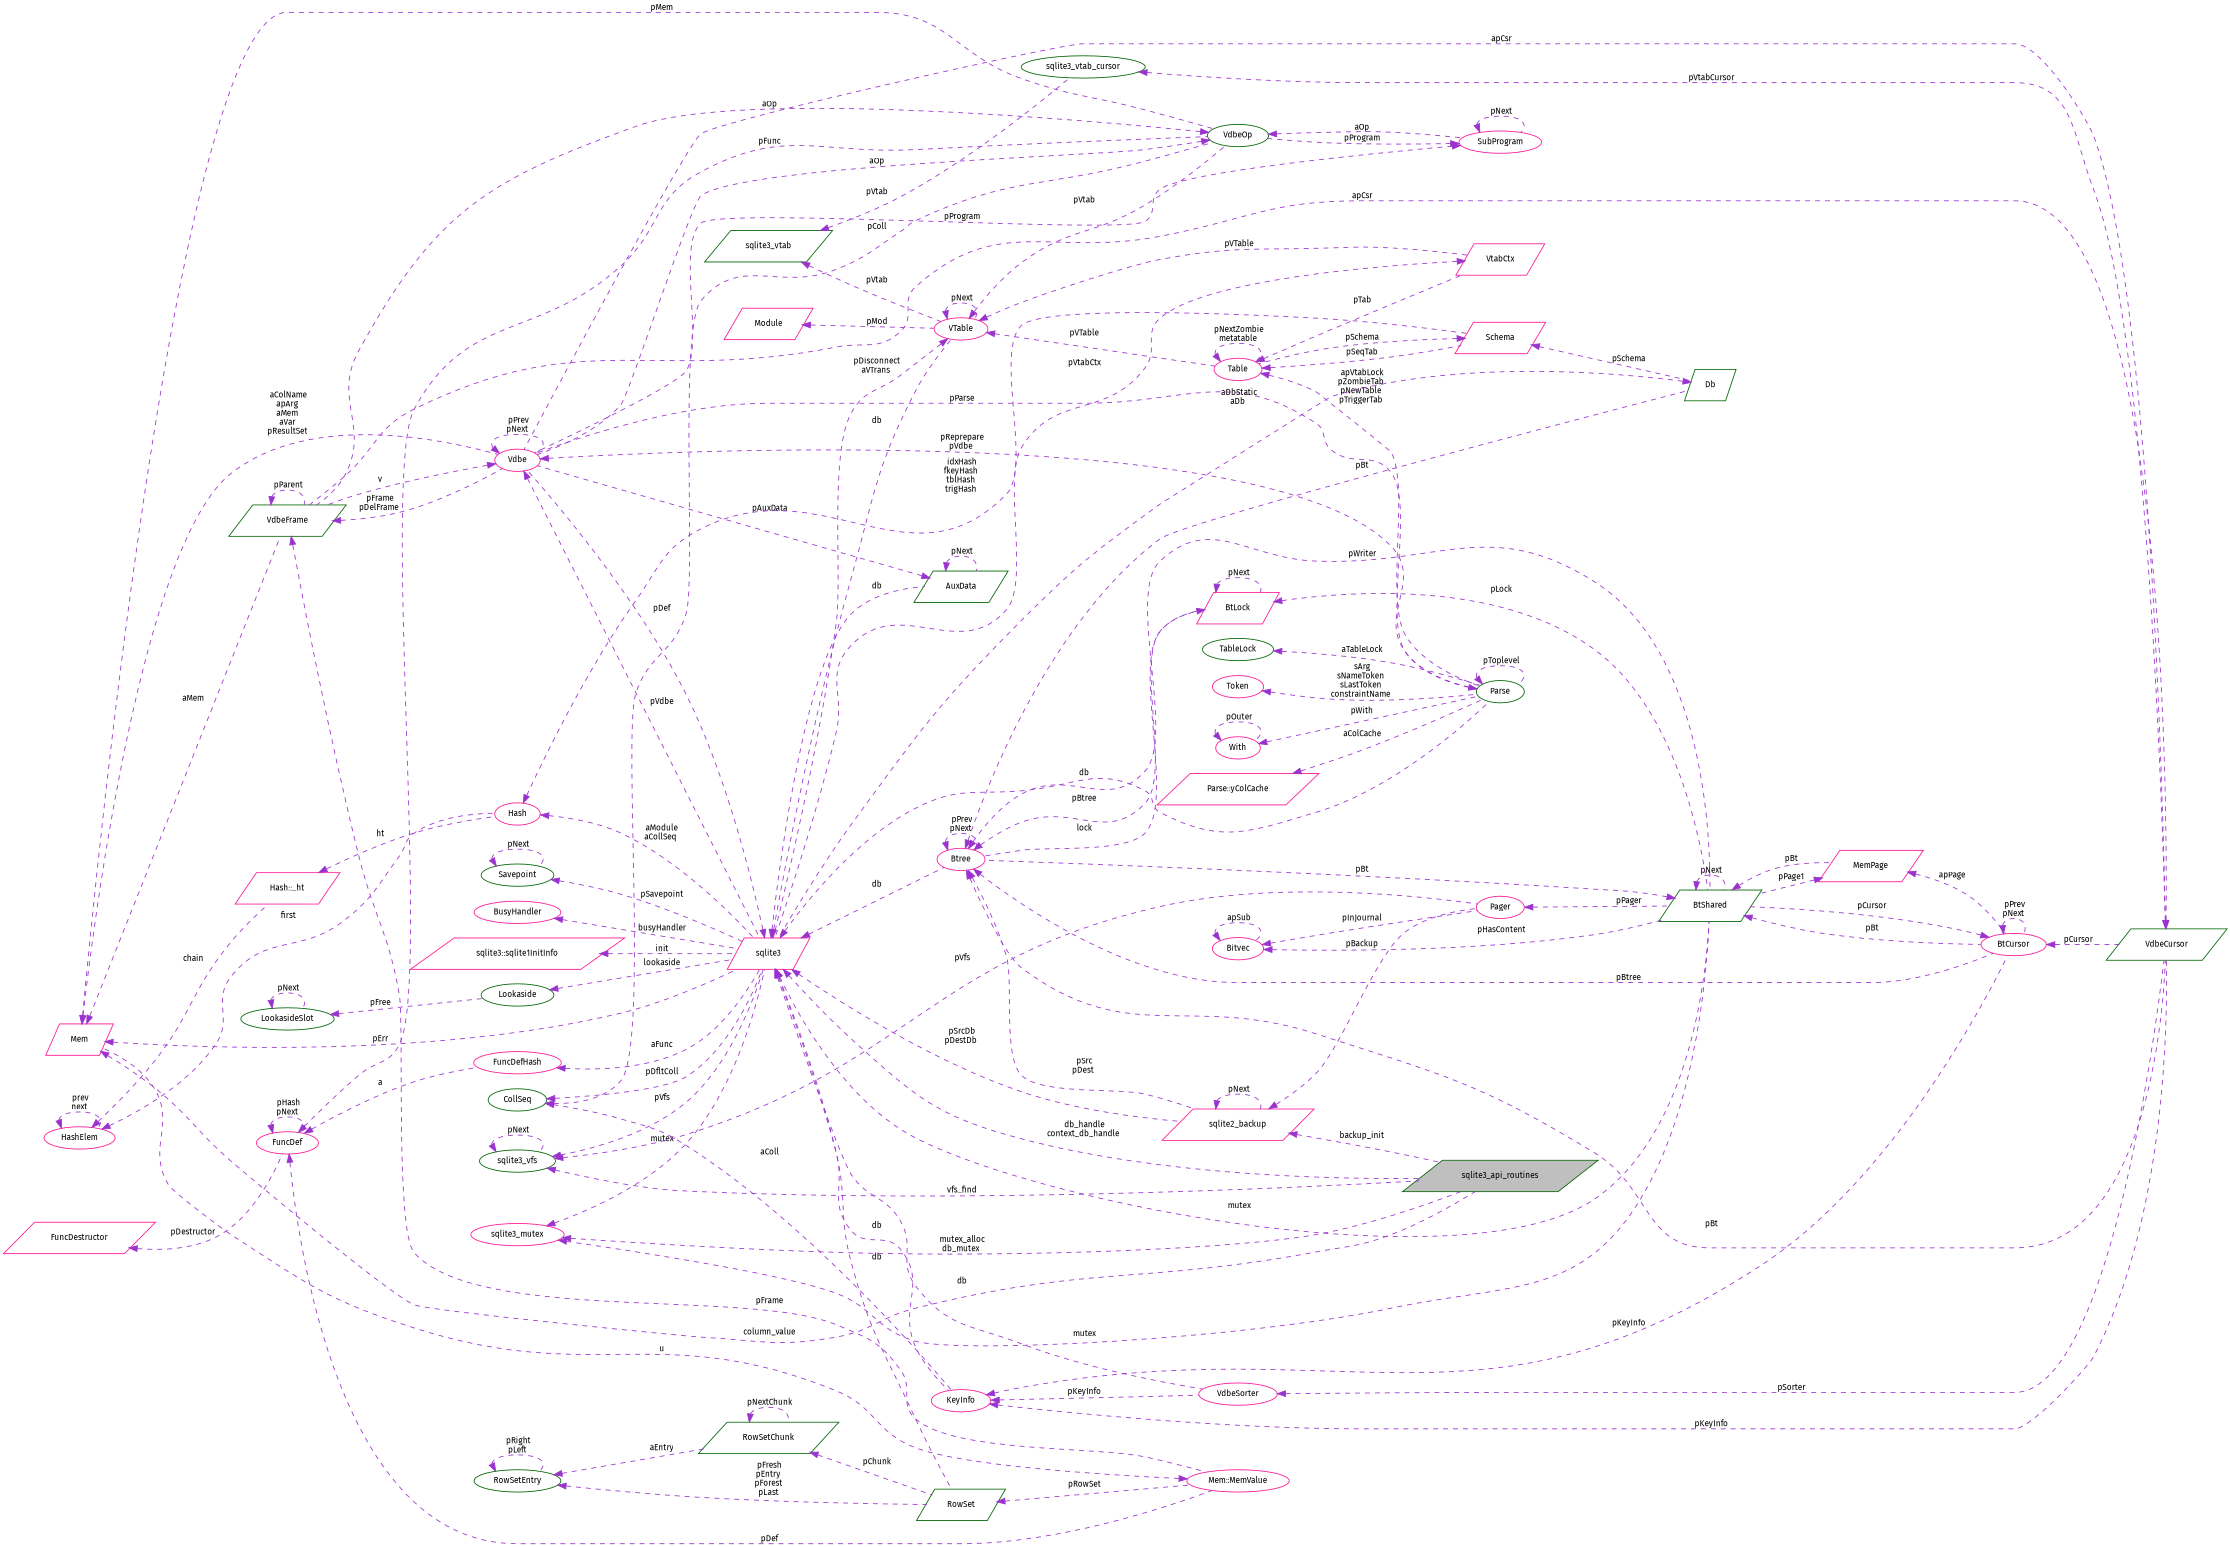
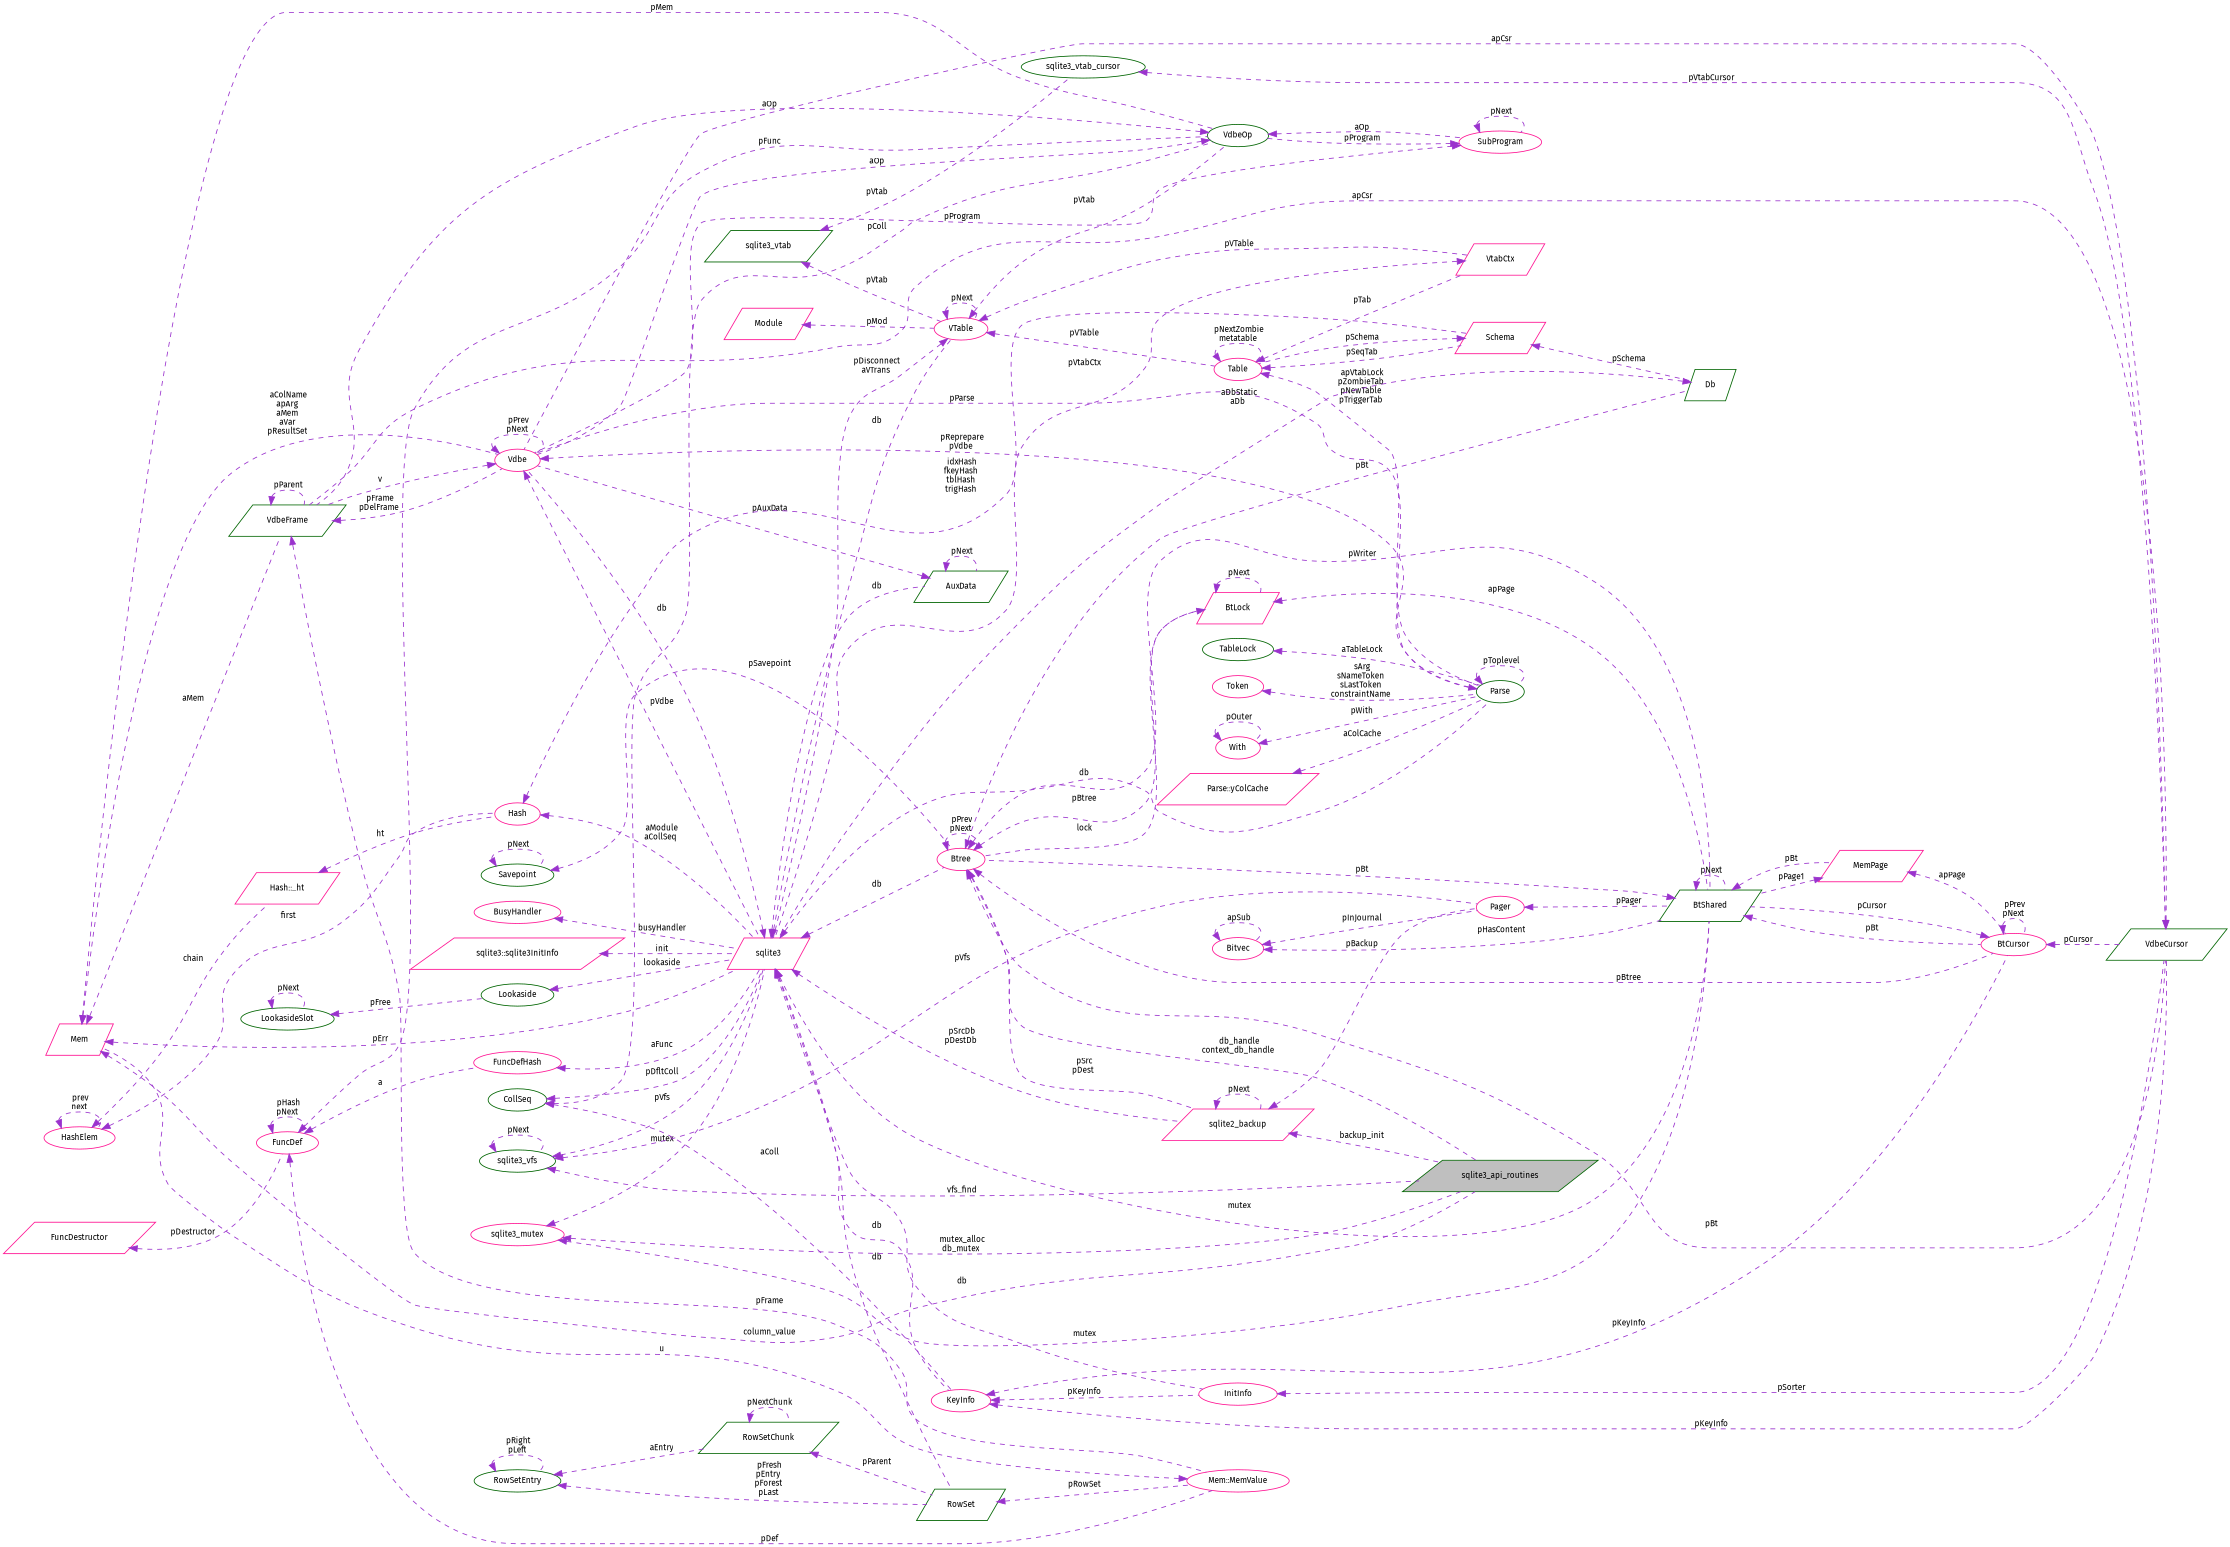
edge "BtShared" -> "BtLock": label " pLock" -> " apPage"
edge "Vdbe" -> "sqlite3": label " pDef" -> " db"
edge "sqlite3" -> "Savepoint": now "Btree" -> "Savepoint"
node "sqlite3::sqlite1InitInfo": label "sqlite3::sqlite1InitInfo" -> "sqlite3::sqlite3InitInfo"
edge "sqlite3_api_routines" -> "sqlite3": now "sqlite3_api_routines" -> "Btree"
node "VdbeSorter": label "VdbeSorter" -> "InitInfo"
edge "RowSet" -> "RowSetChunk": label " pChunk" -> " pParent"
